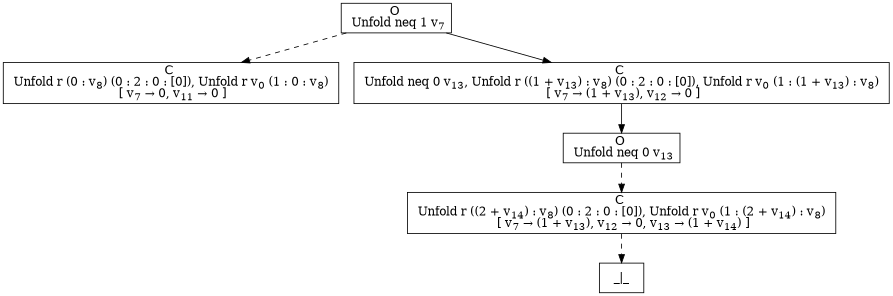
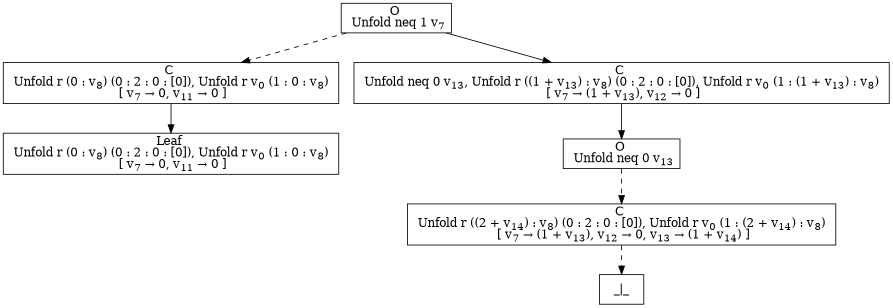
node "Leaf": added
